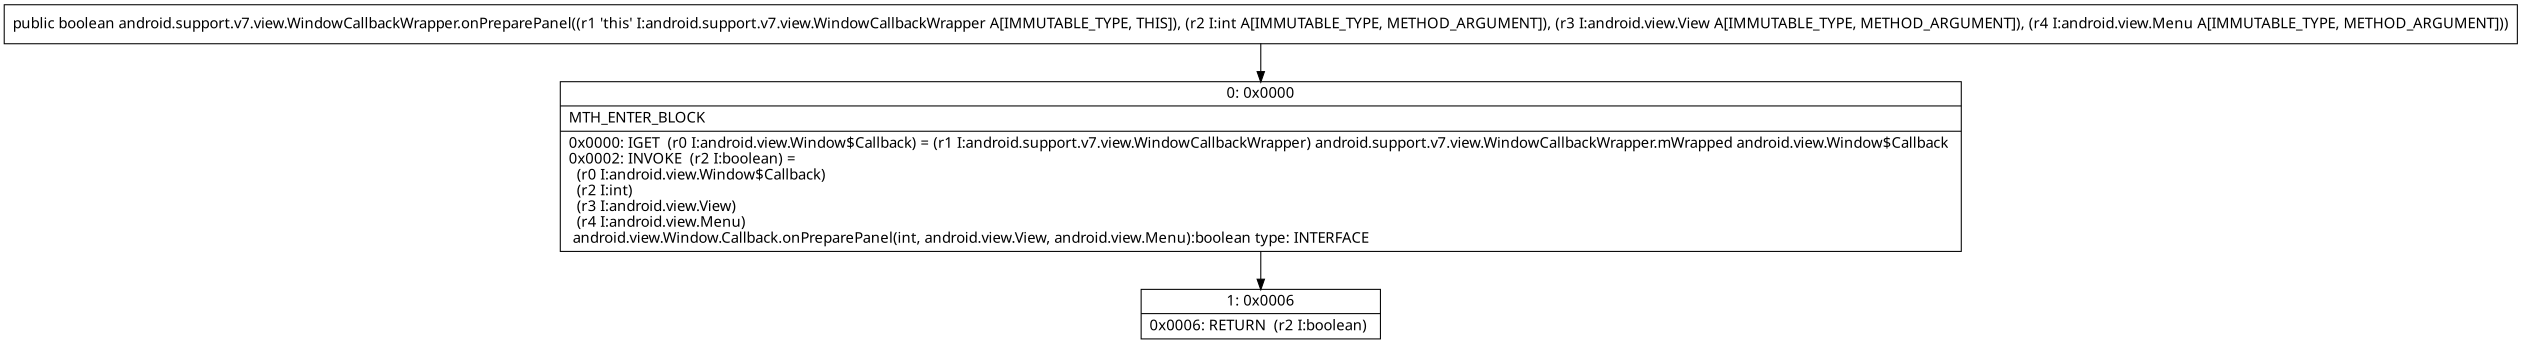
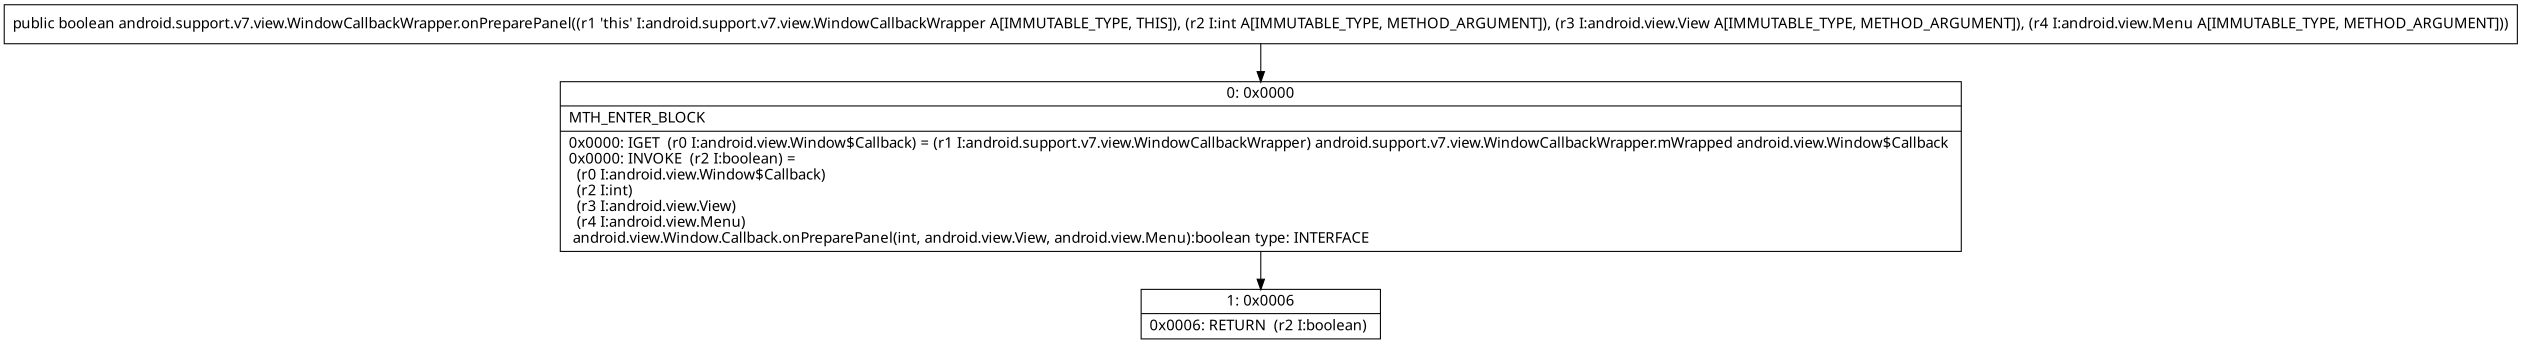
node "0: 0x0000": text "0x0002: INVOKE  (r2 I:boolean) =" -> "0x0000: INVOKE  (r2 I:boolean) ="
